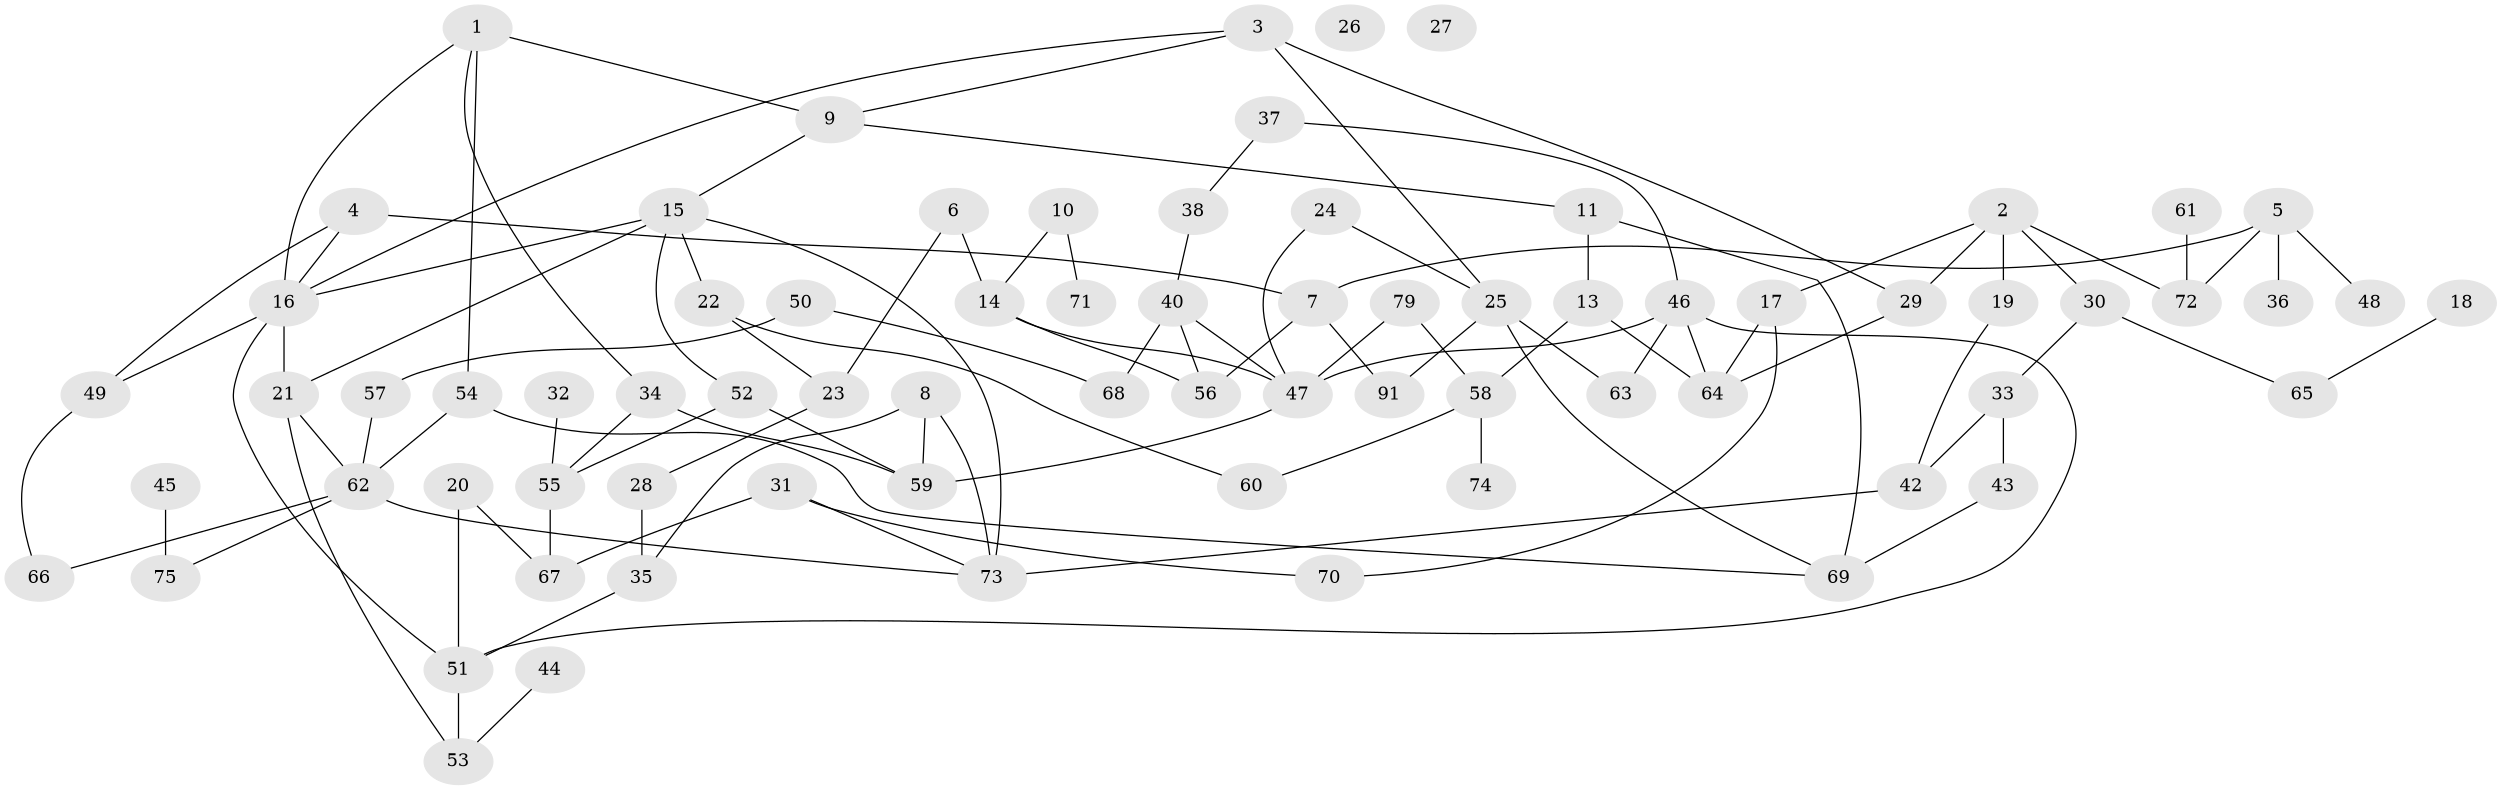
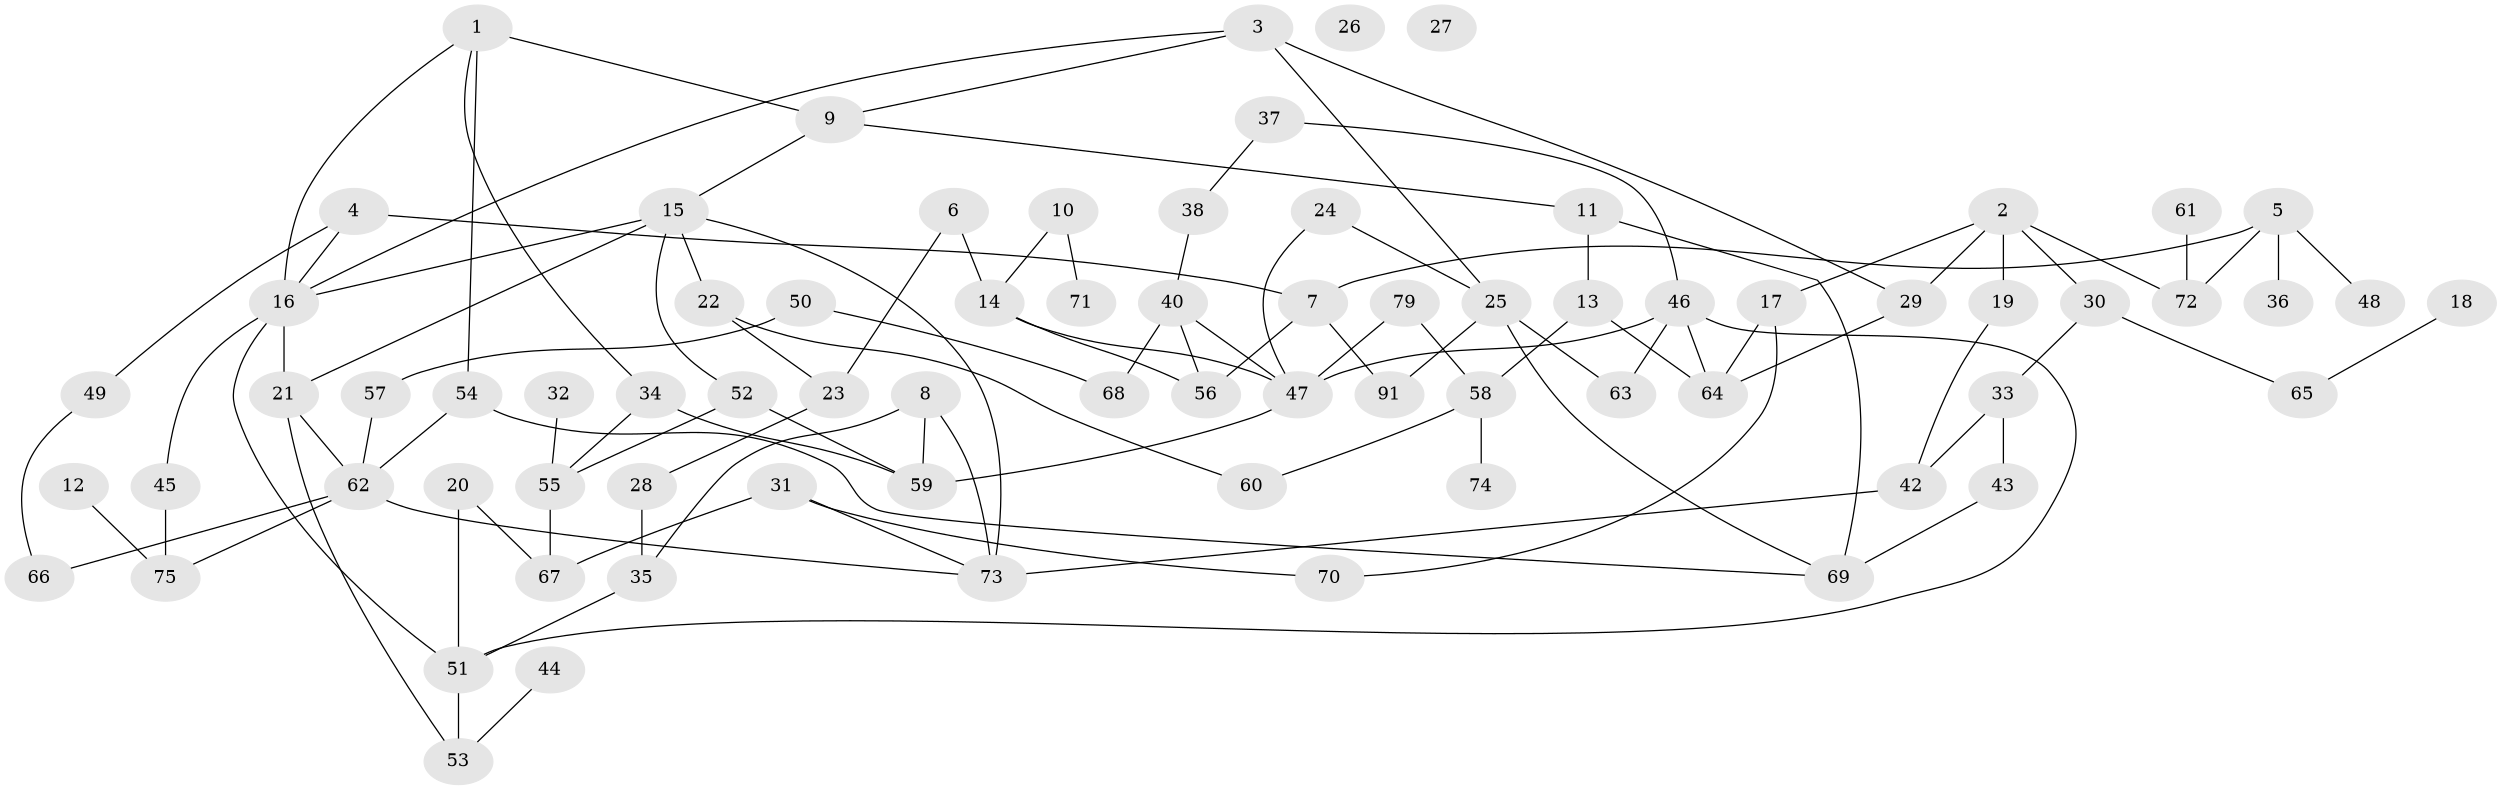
edge "16" -- "49": now "16" -- "45"
node "12": added
